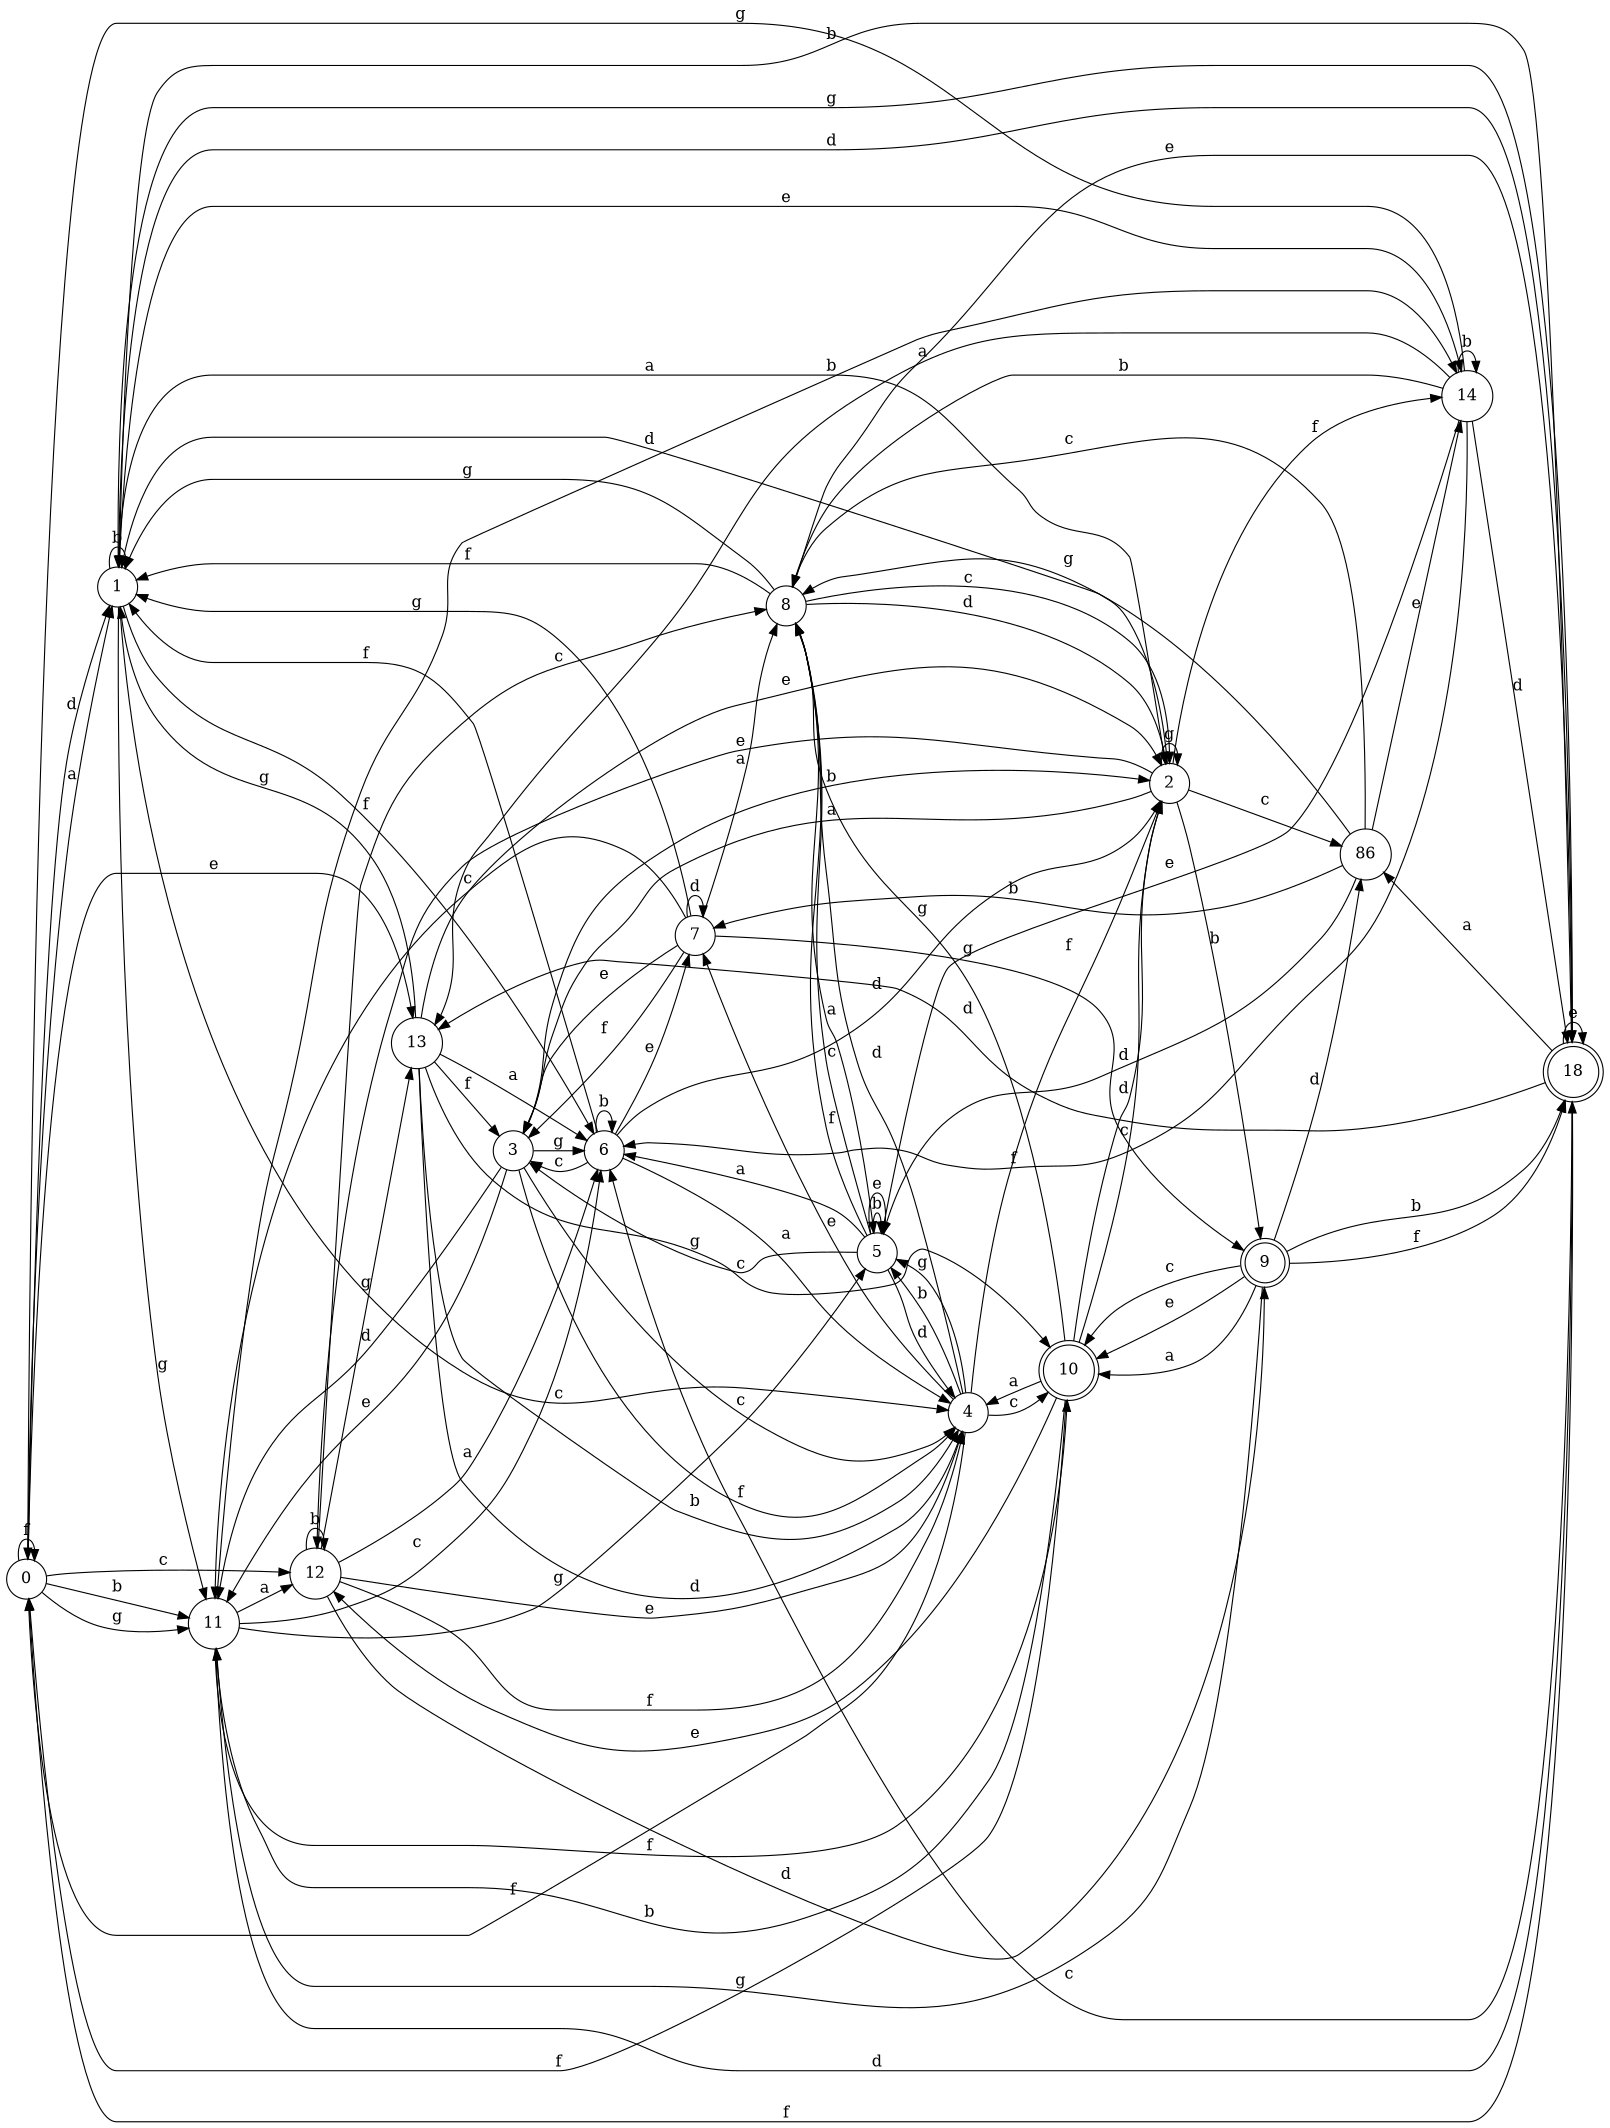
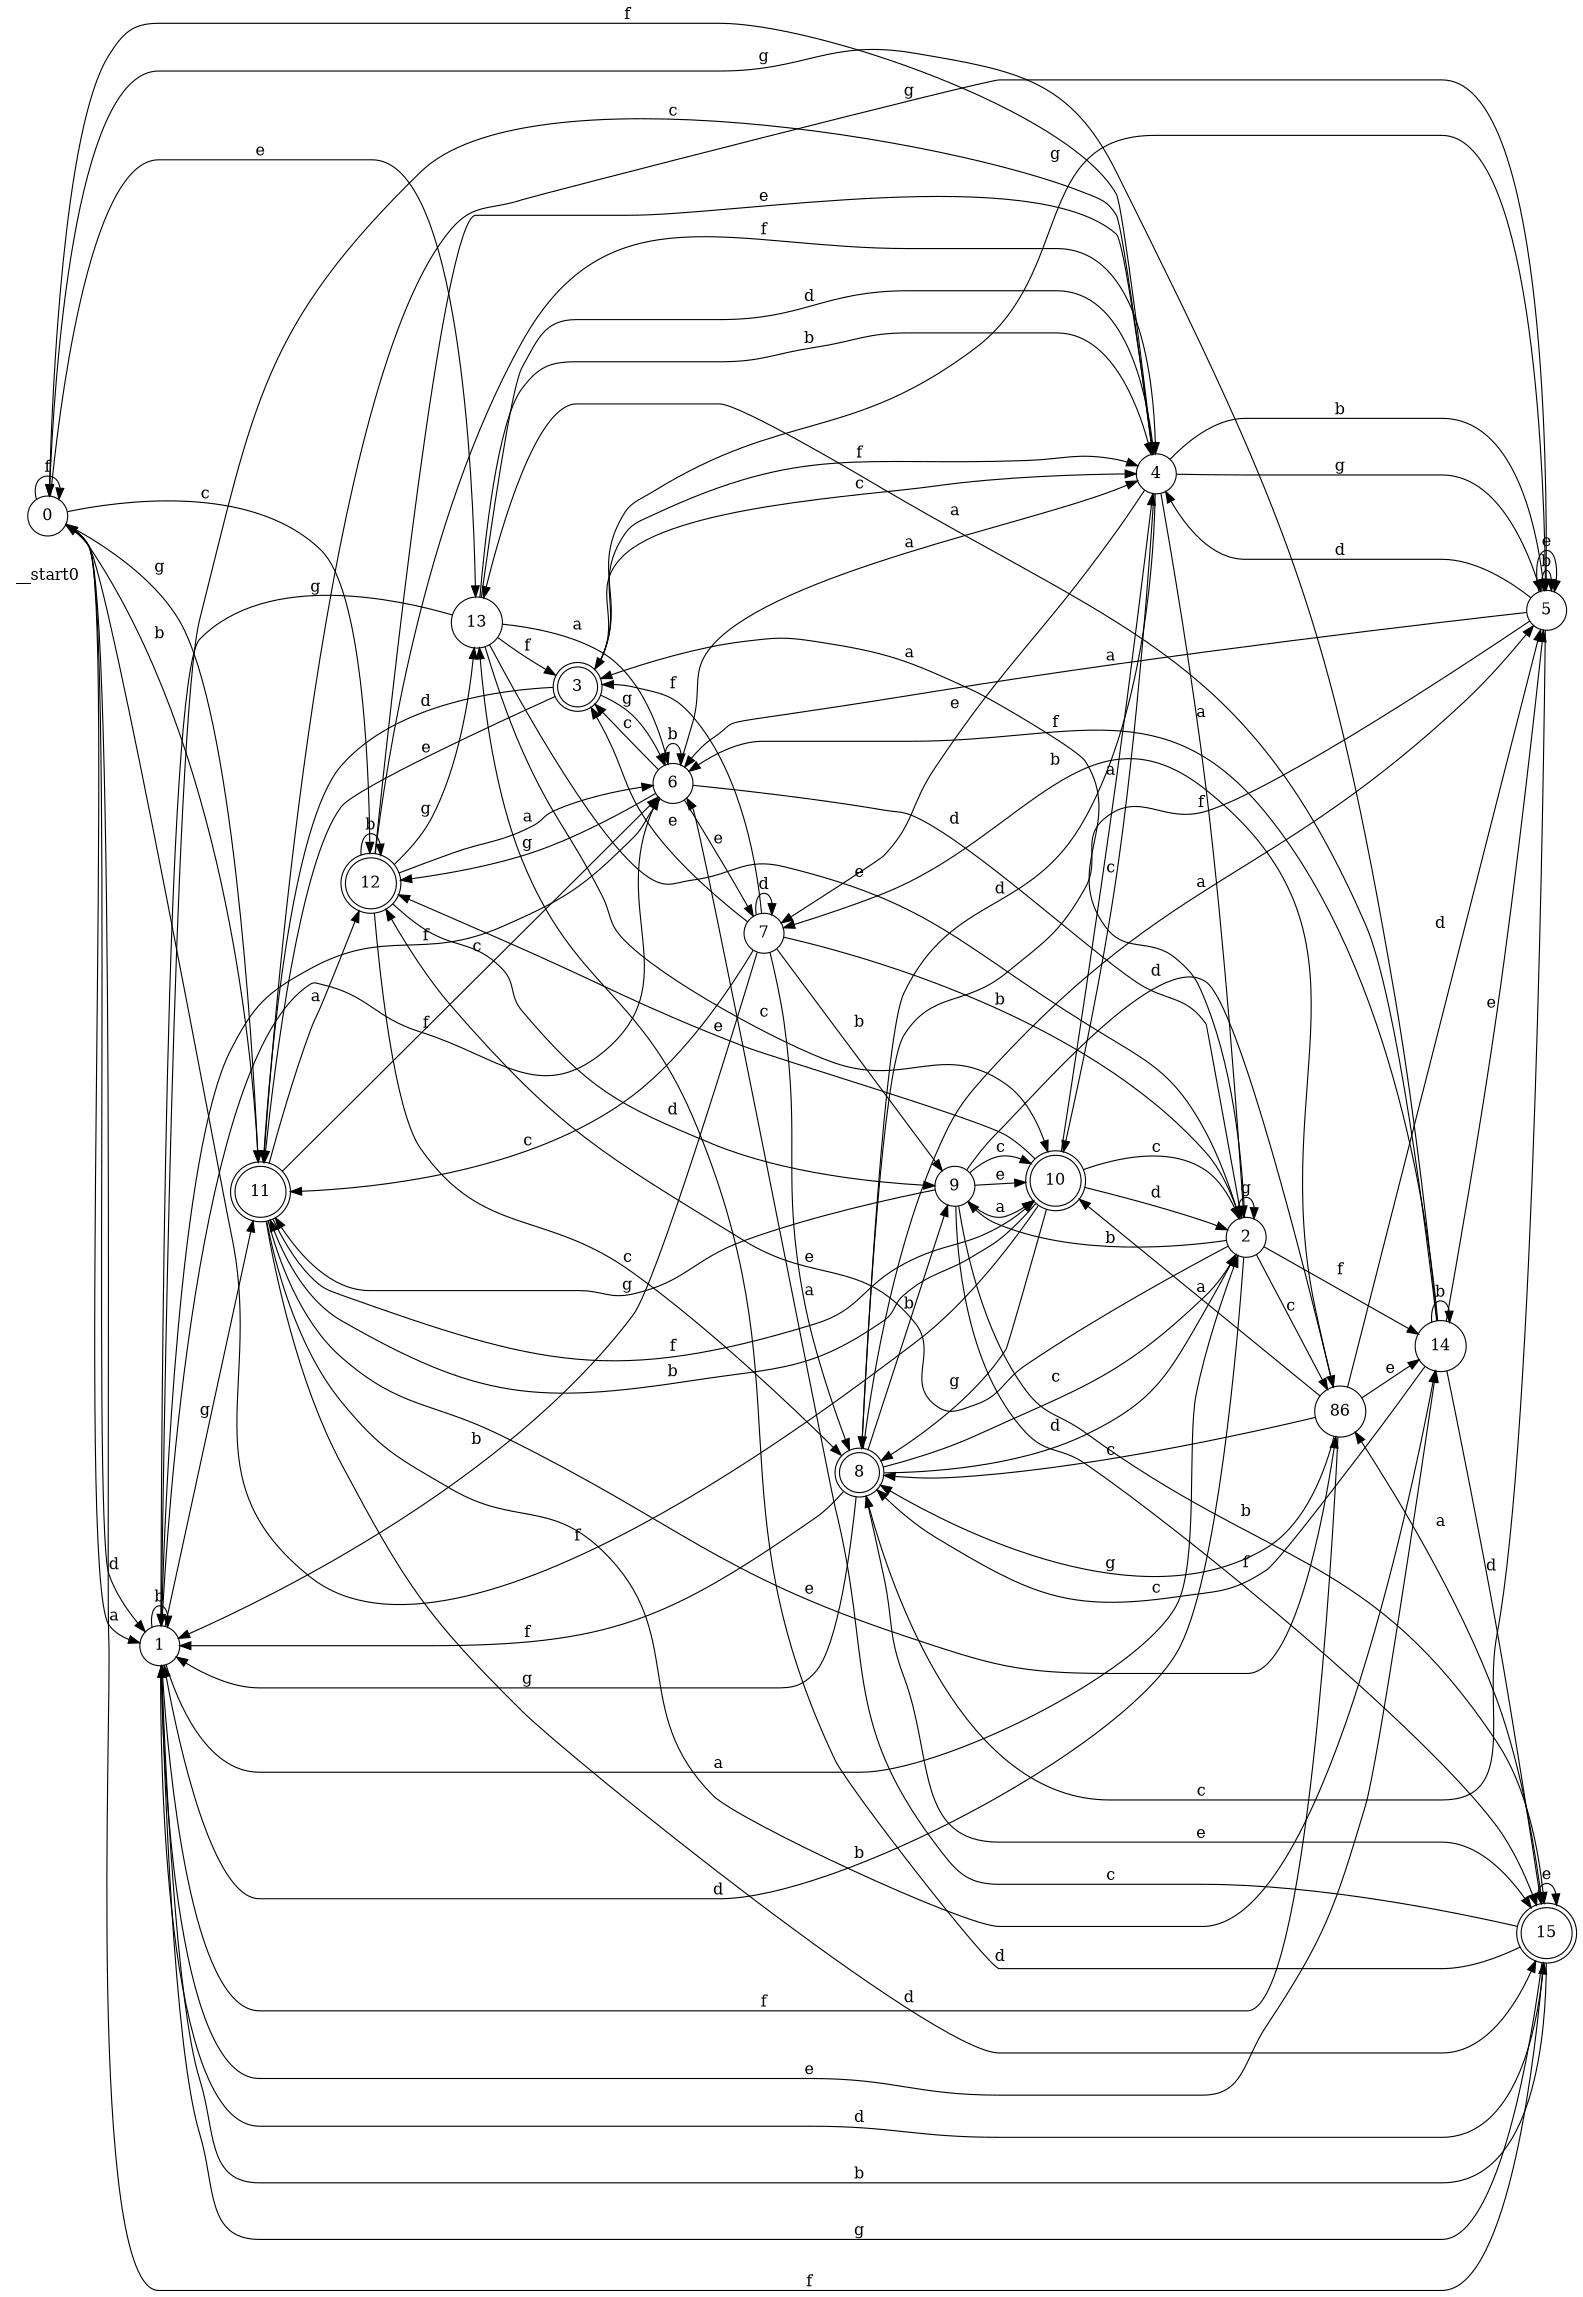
edge "14" -> "8": label "b" -> "c"
node "__start0": added
edge "7" -> "1": label "g" -> "b"
node "8": shape circle -> doublecircle
edge "3" -> "2": now "7" -> "2"
edge "6" -> "12": added, label "g"
edge "4" -> "2": label "f" -> "a"
edge "7" -> "9": label "g" -> "b"
node "18": label "18" -> "15"
node "3": shape circle -> doublecircle
node "9": shape doublecircle -> circle
edge "86" -> "10": added, label "a"
edge "8" -> "9": added, label "b"
node "12": shape circle -> doublecircle
edge "11" -> "86": added, label "e"
node "11": shape circle -> doublecircle
edge "86" -> "1": added, label "f"
